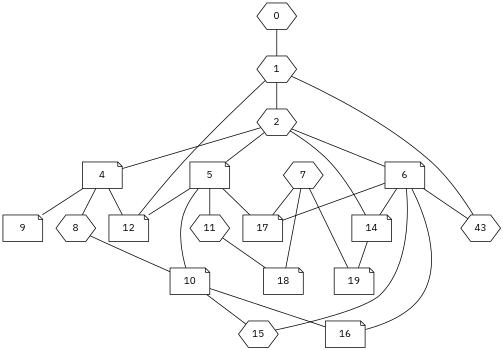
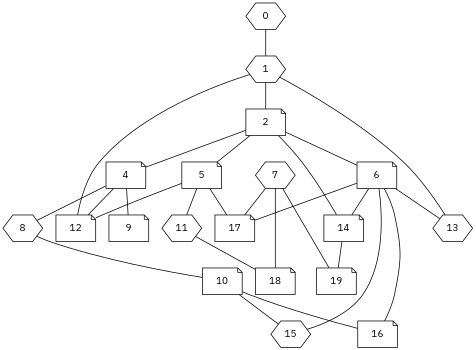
node "2": shape hexagon -> note
edge "5" -- "10": removed
node "43": label "43" -> "13"
